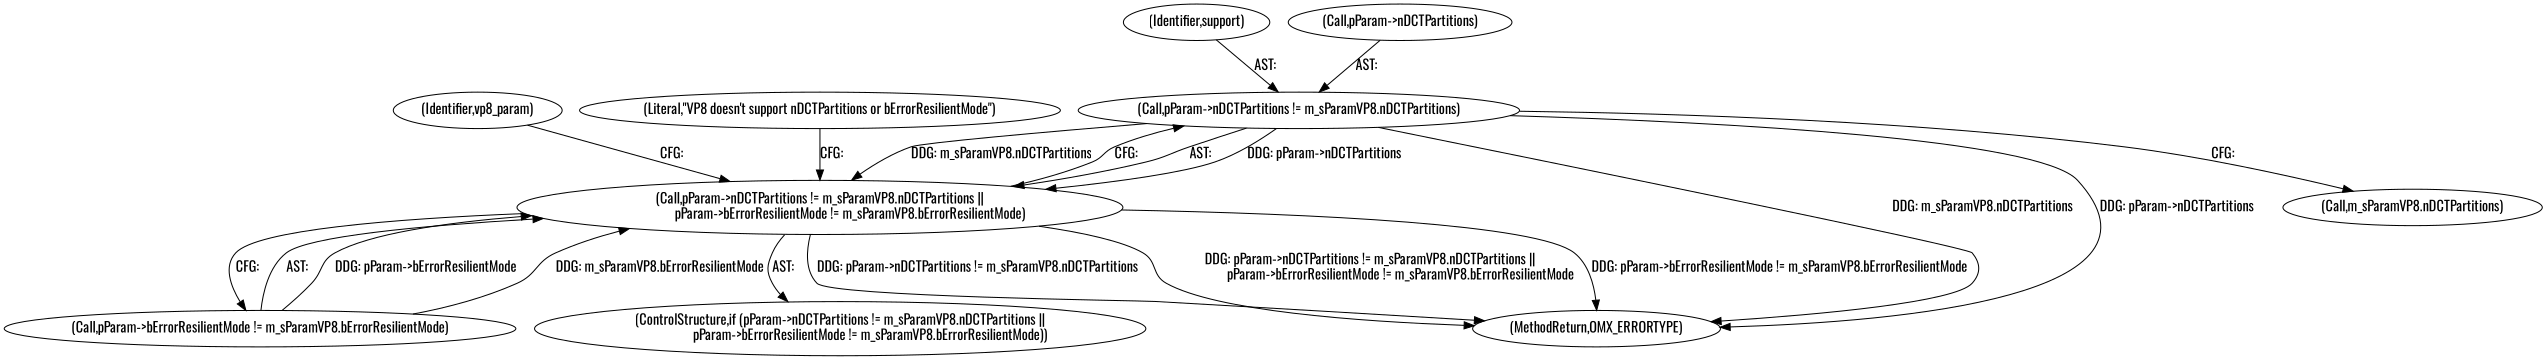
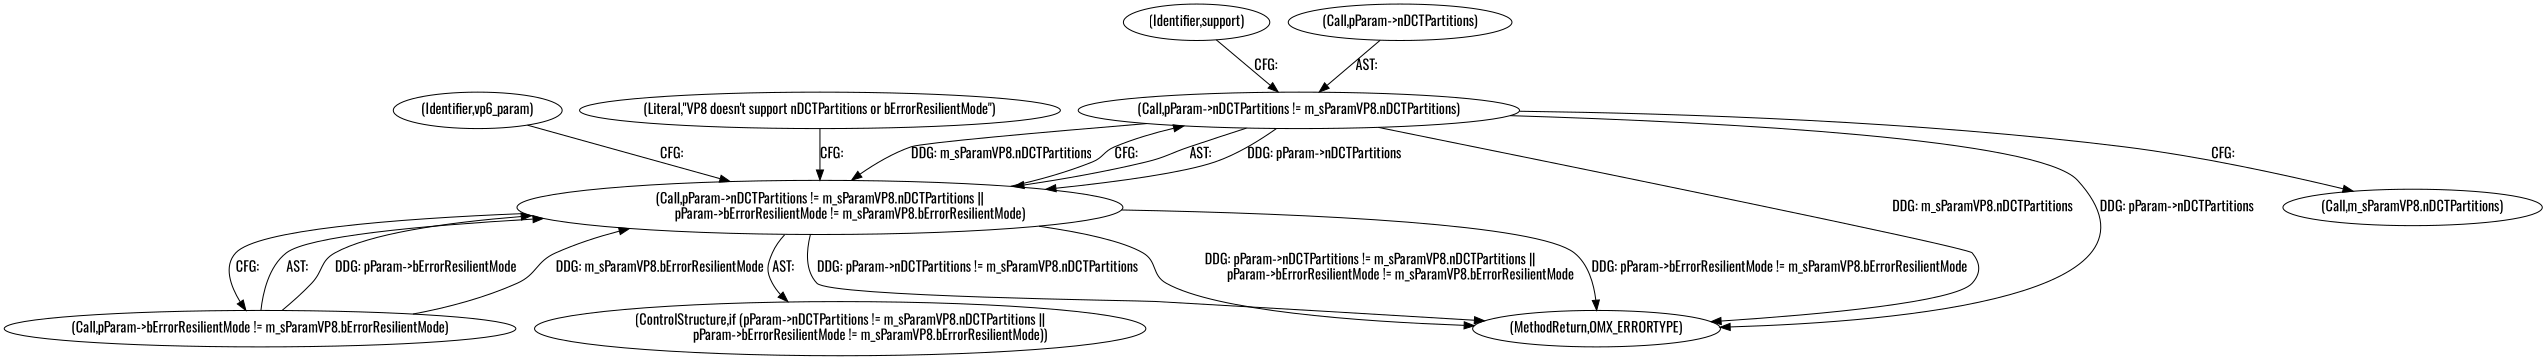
edge "(Identifier,support)" -> "(Call,pParam->nDCTPartitions != m_sParamVP8.nDCTPartitions)": label "AST: " -> "CFG: "
node "(Identifier,vp8_param)": label "(Identifier,vp8_param)" -> "(Identifier,vp6_param)"
